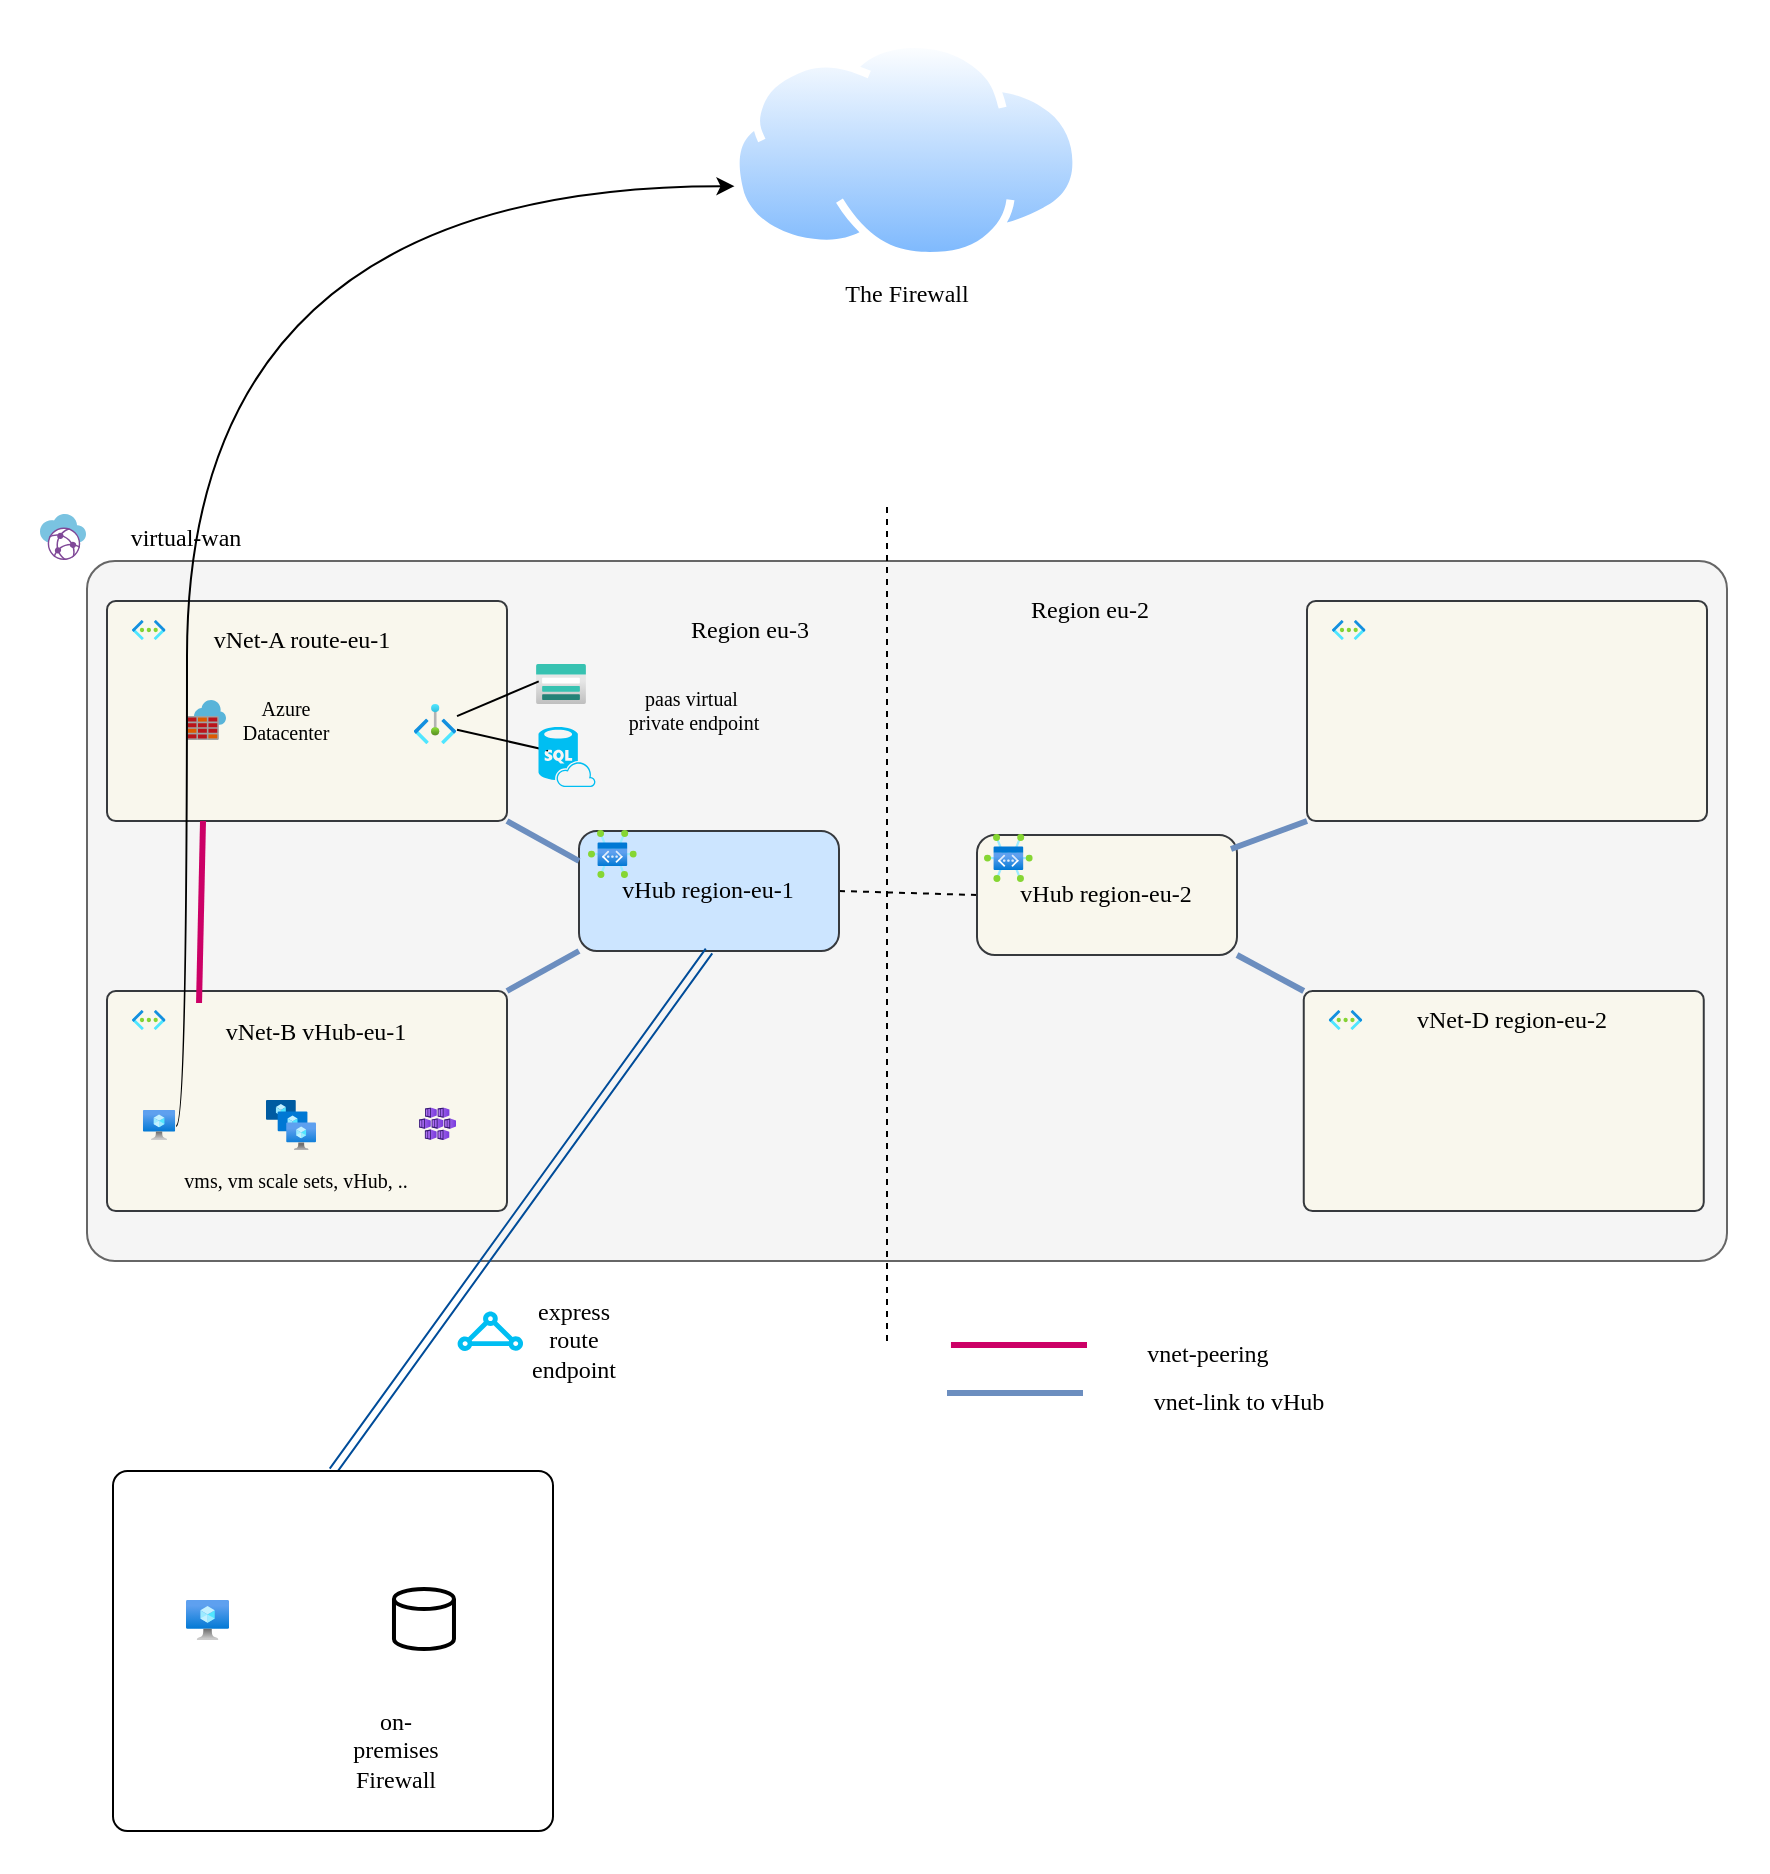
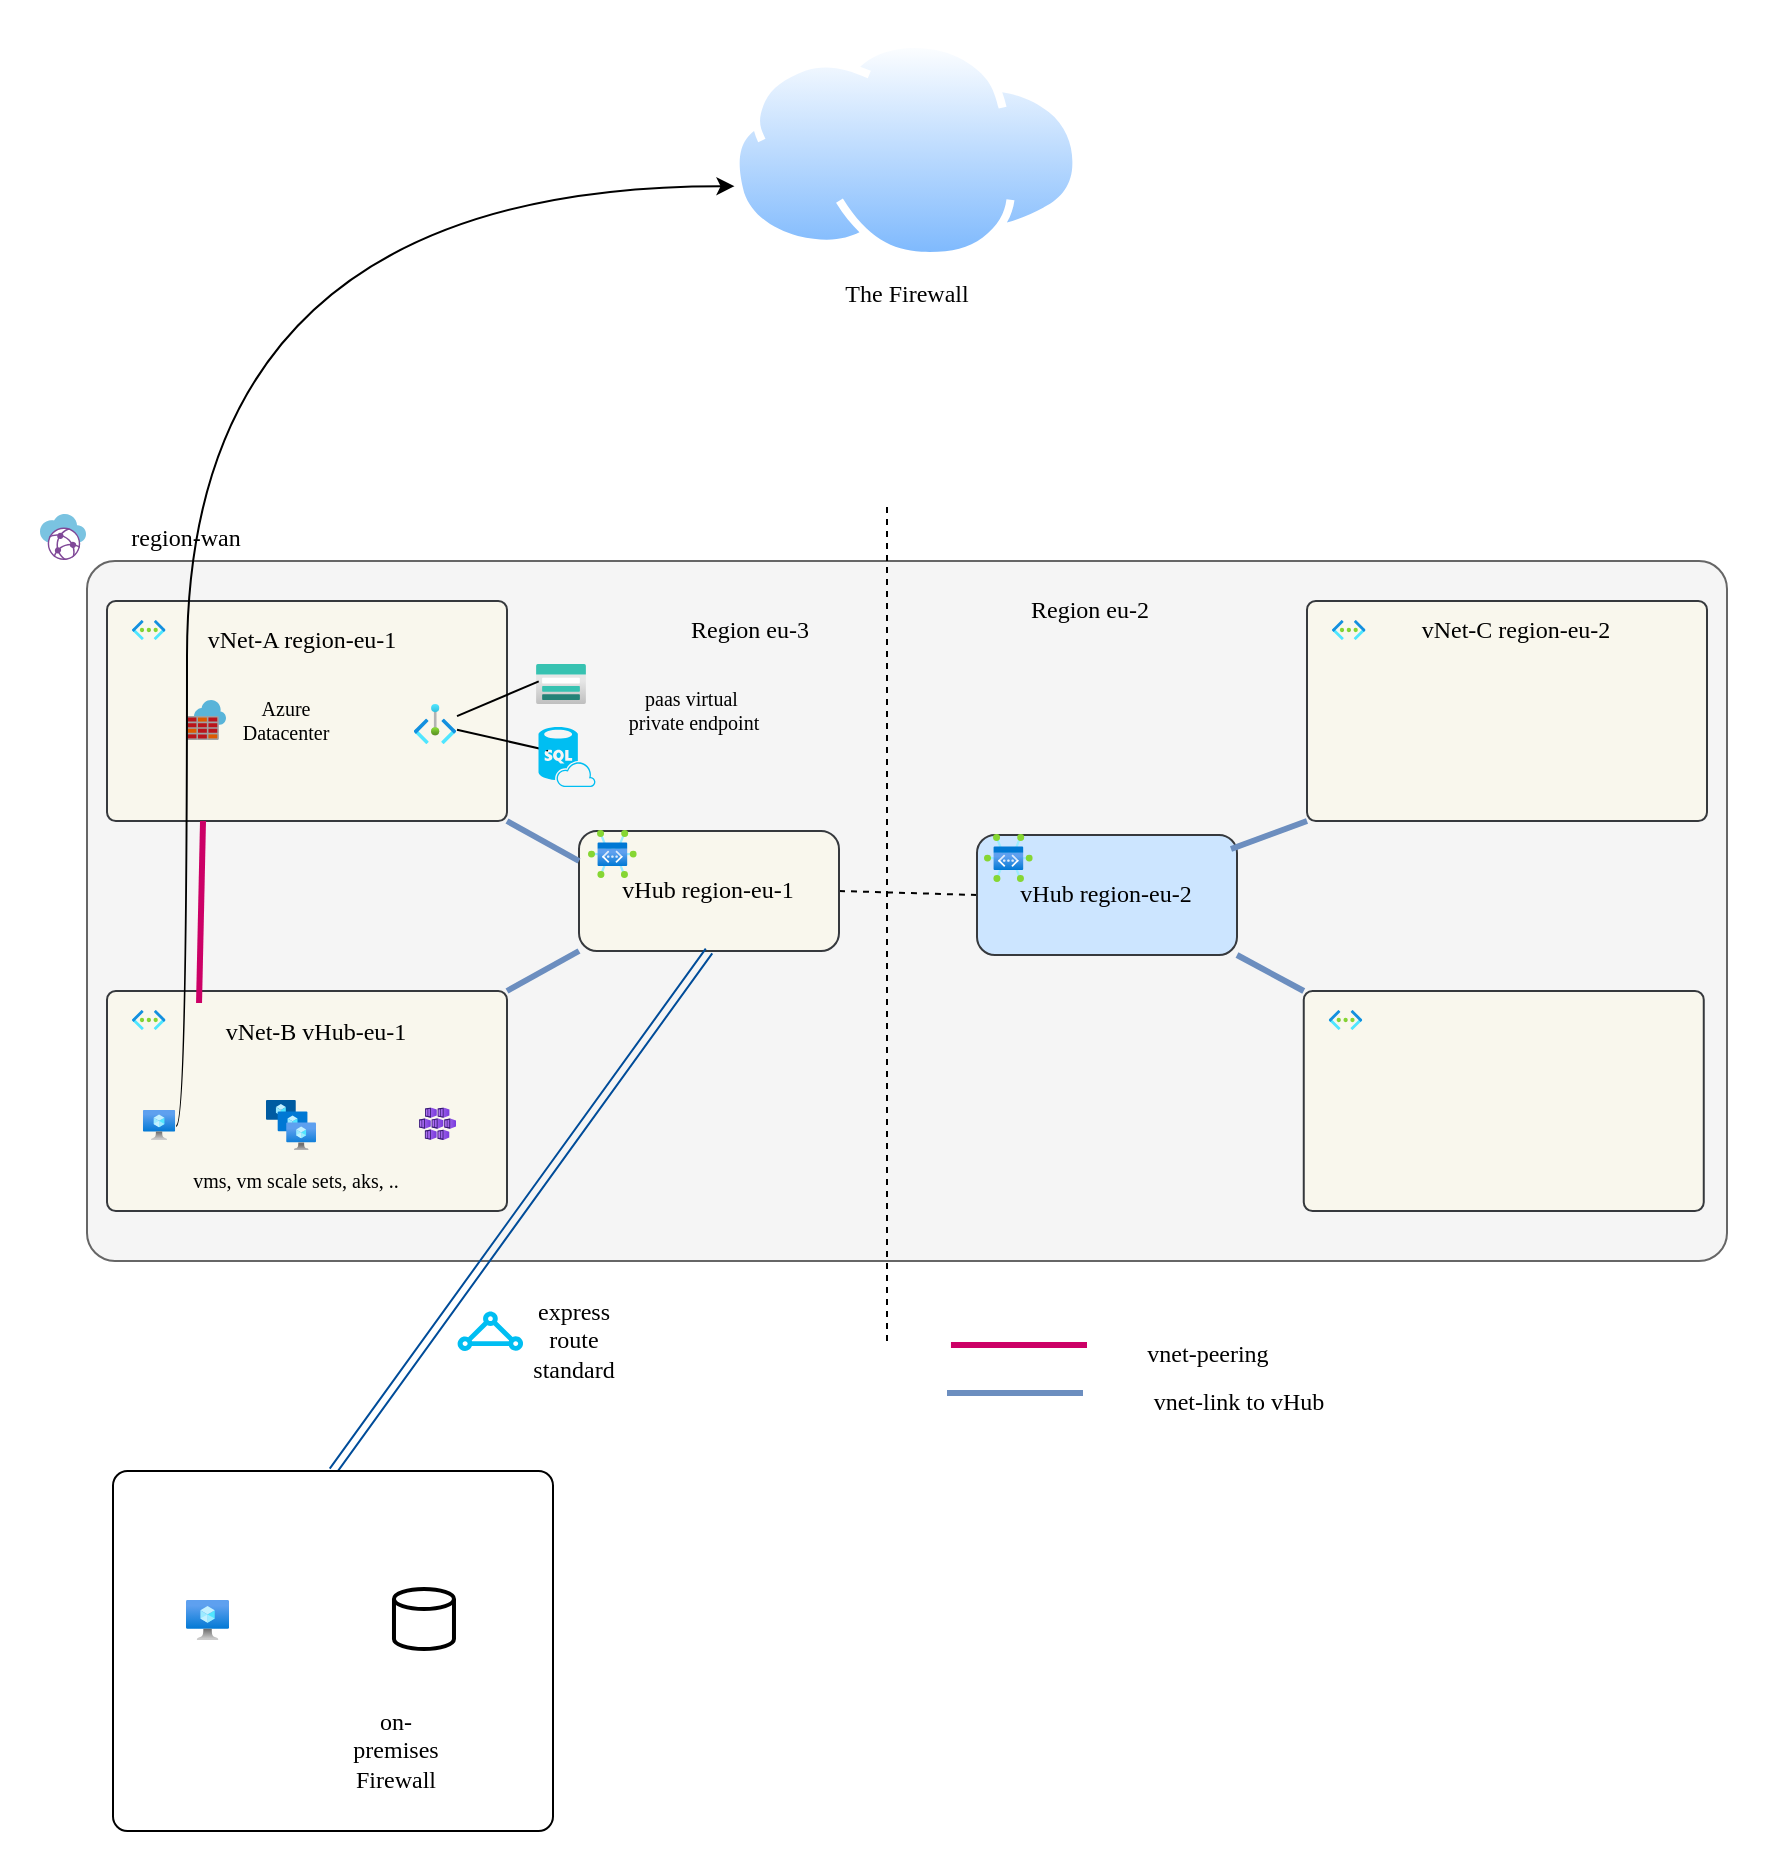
node "virtual-wan": label "virtual-wan" -> "region-wan"
node "vNet-C region-eu-2": added
node "vNet-A route-eu-1": label "vNet-A route-eu-1" -> "vNet-A region-eu-1"
node "vHub region-eu-1": fillcolor #cce5ff -> #f9f7ed
node "vHub region-eu-2": fillcolor #f9f7ed -> #cce5ff
node "vNet-D region-eu-2": removed
node "vms, vm scale sets, vHub, ..": label "vms, vm scale sets, vHub, .." -> "vms, vm scale sets, aks, .."
node "express route endpoint": label "express route endpoint" -> "express route standard"
